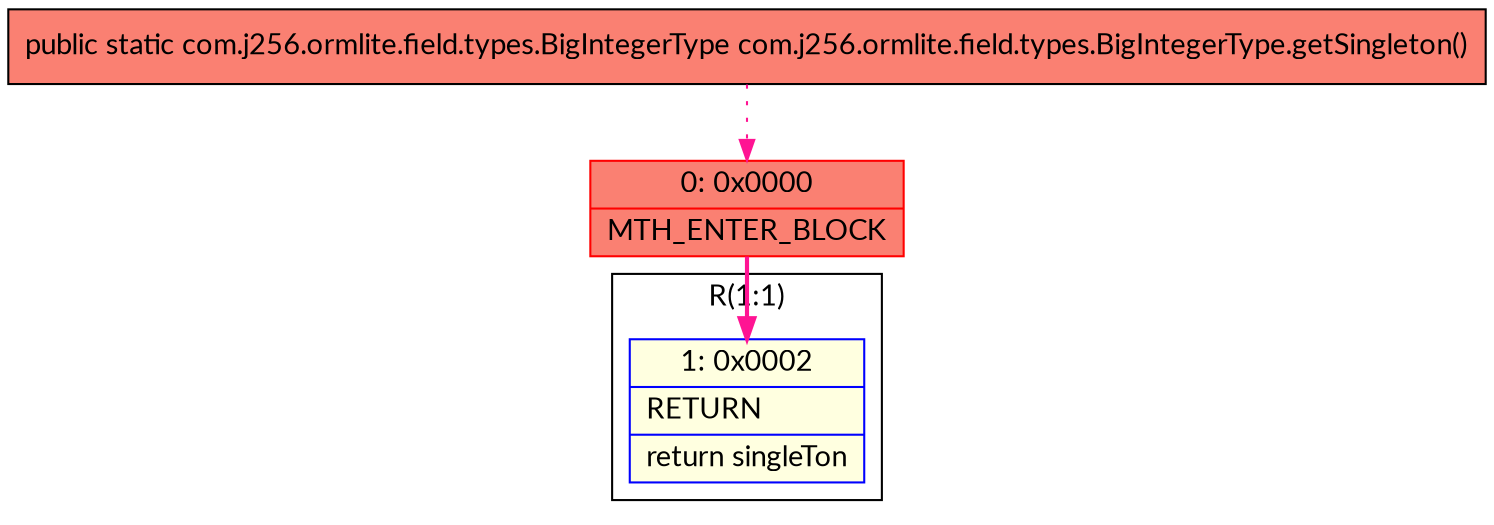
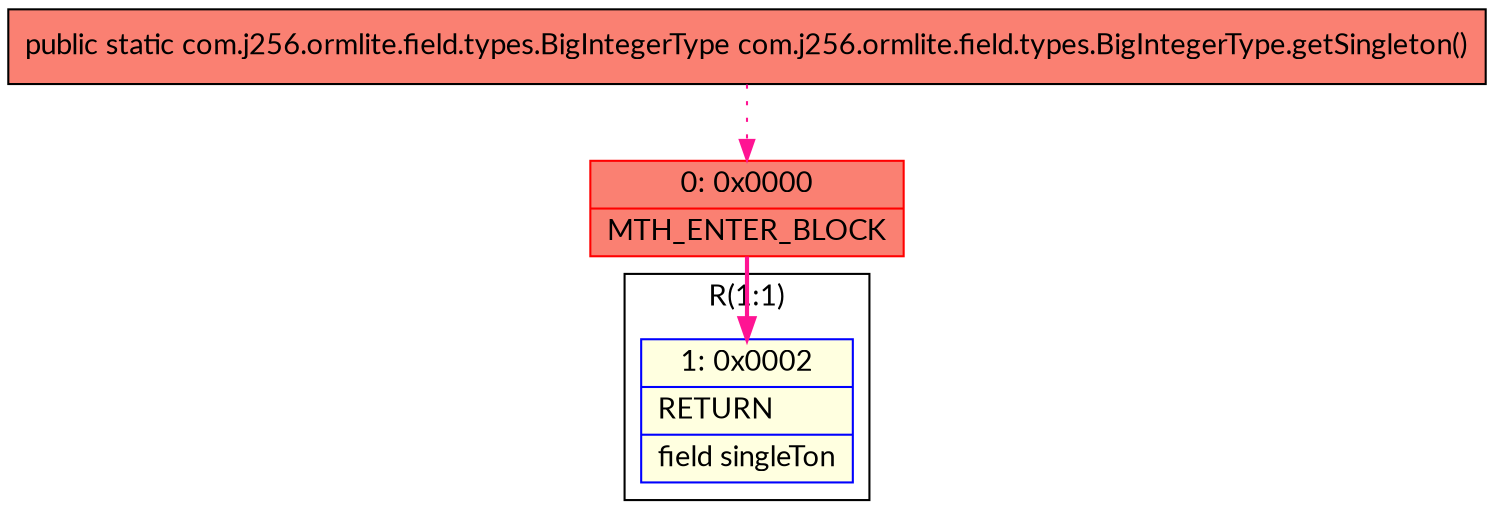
node "1: 0x0002": text "return singleTon" -> "field singleTon"
